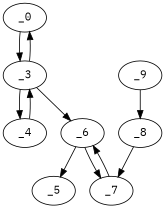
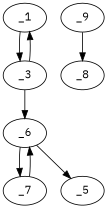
node "_0": label "_0" -> "_1"
node "_4": removed
edge "_8" -> "_7": removed
